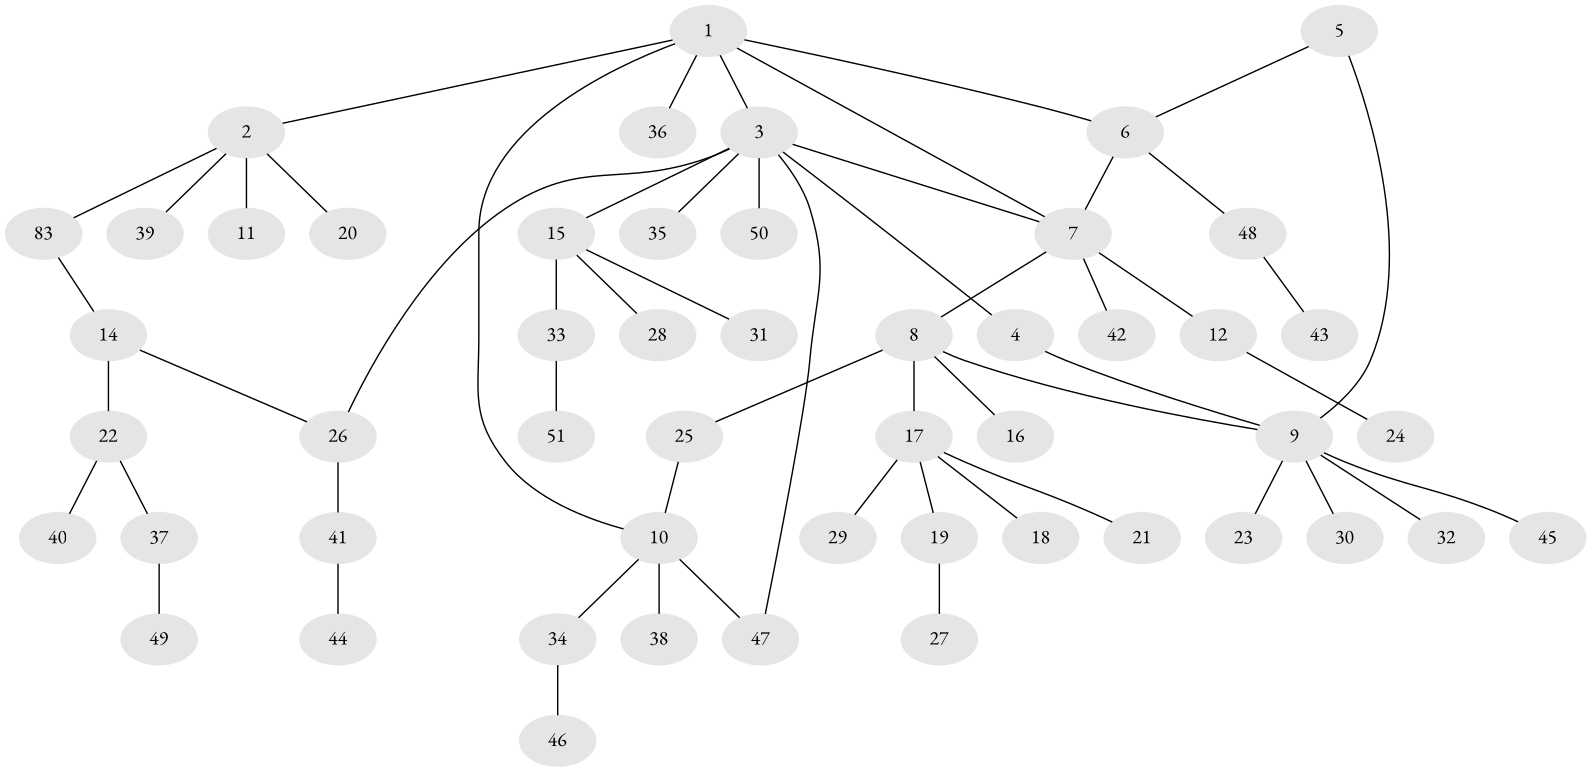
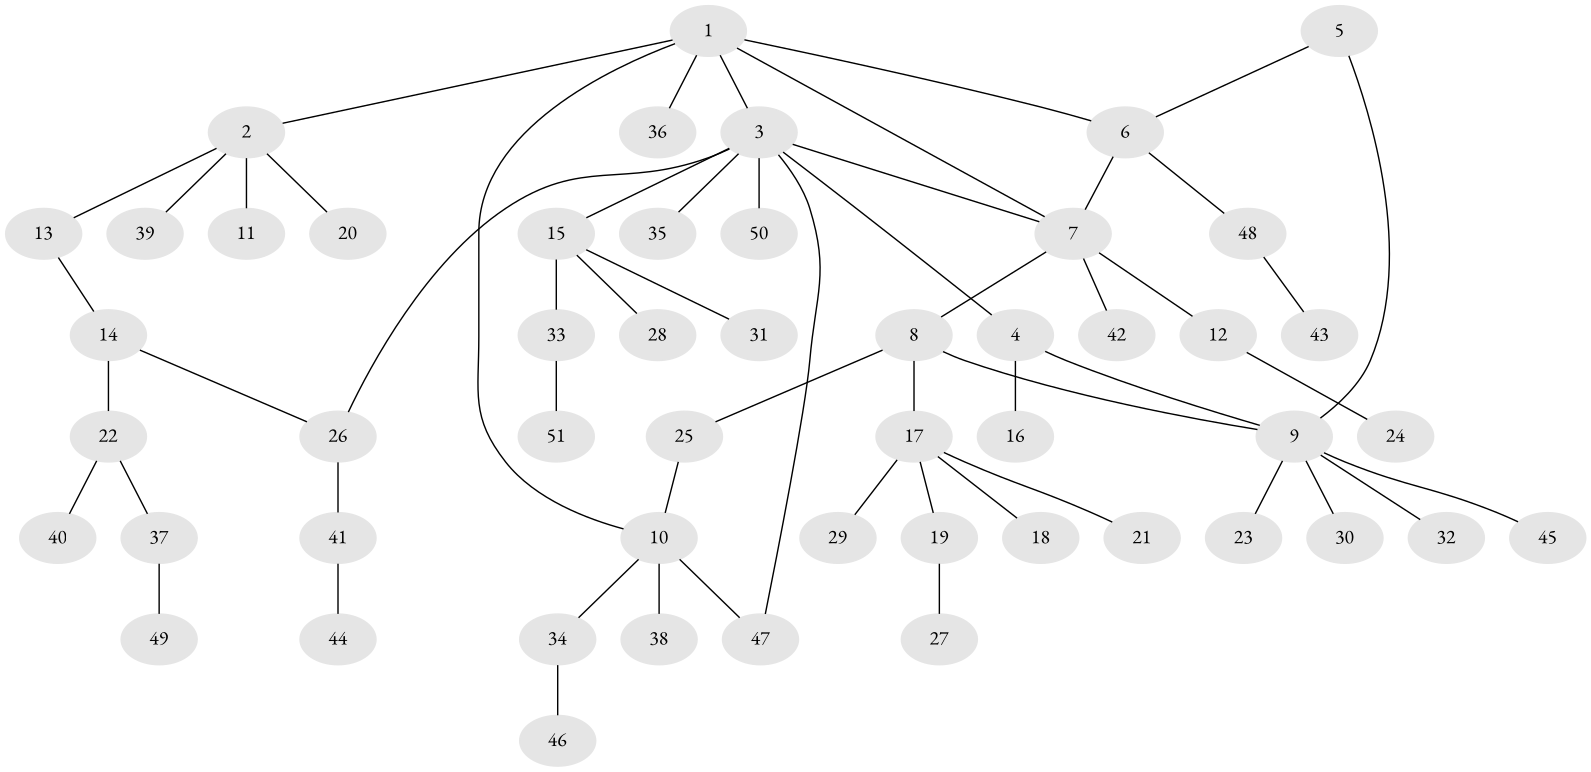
node "83": label "83" -> "13"
edge "8" -- "16": now "4" -- "16"
